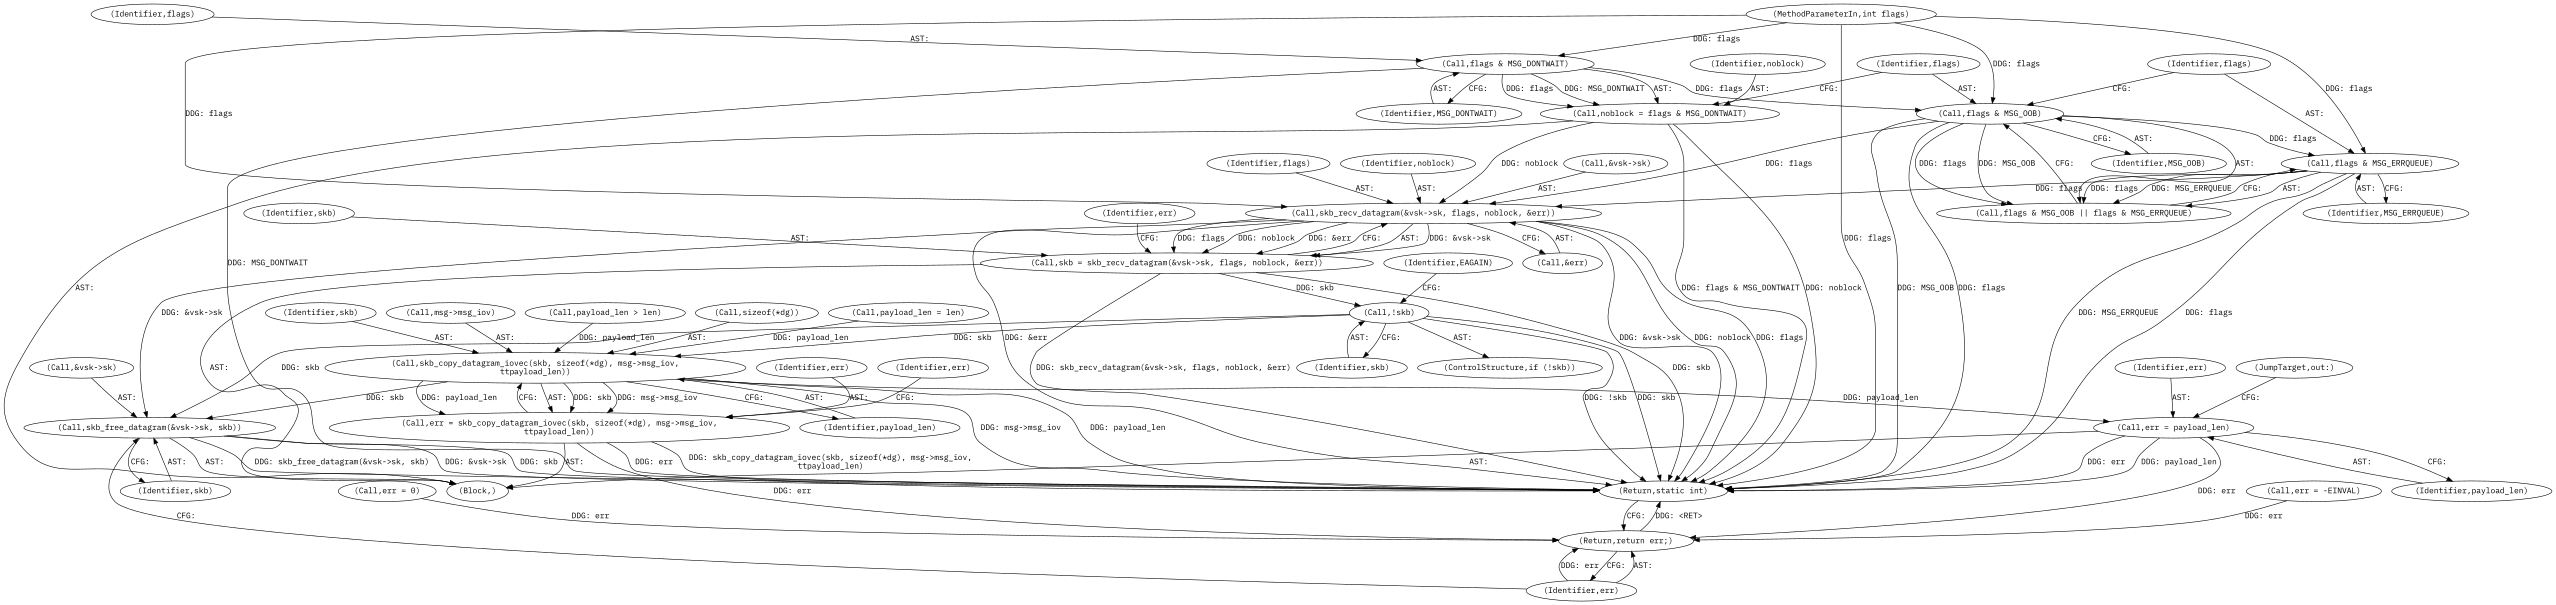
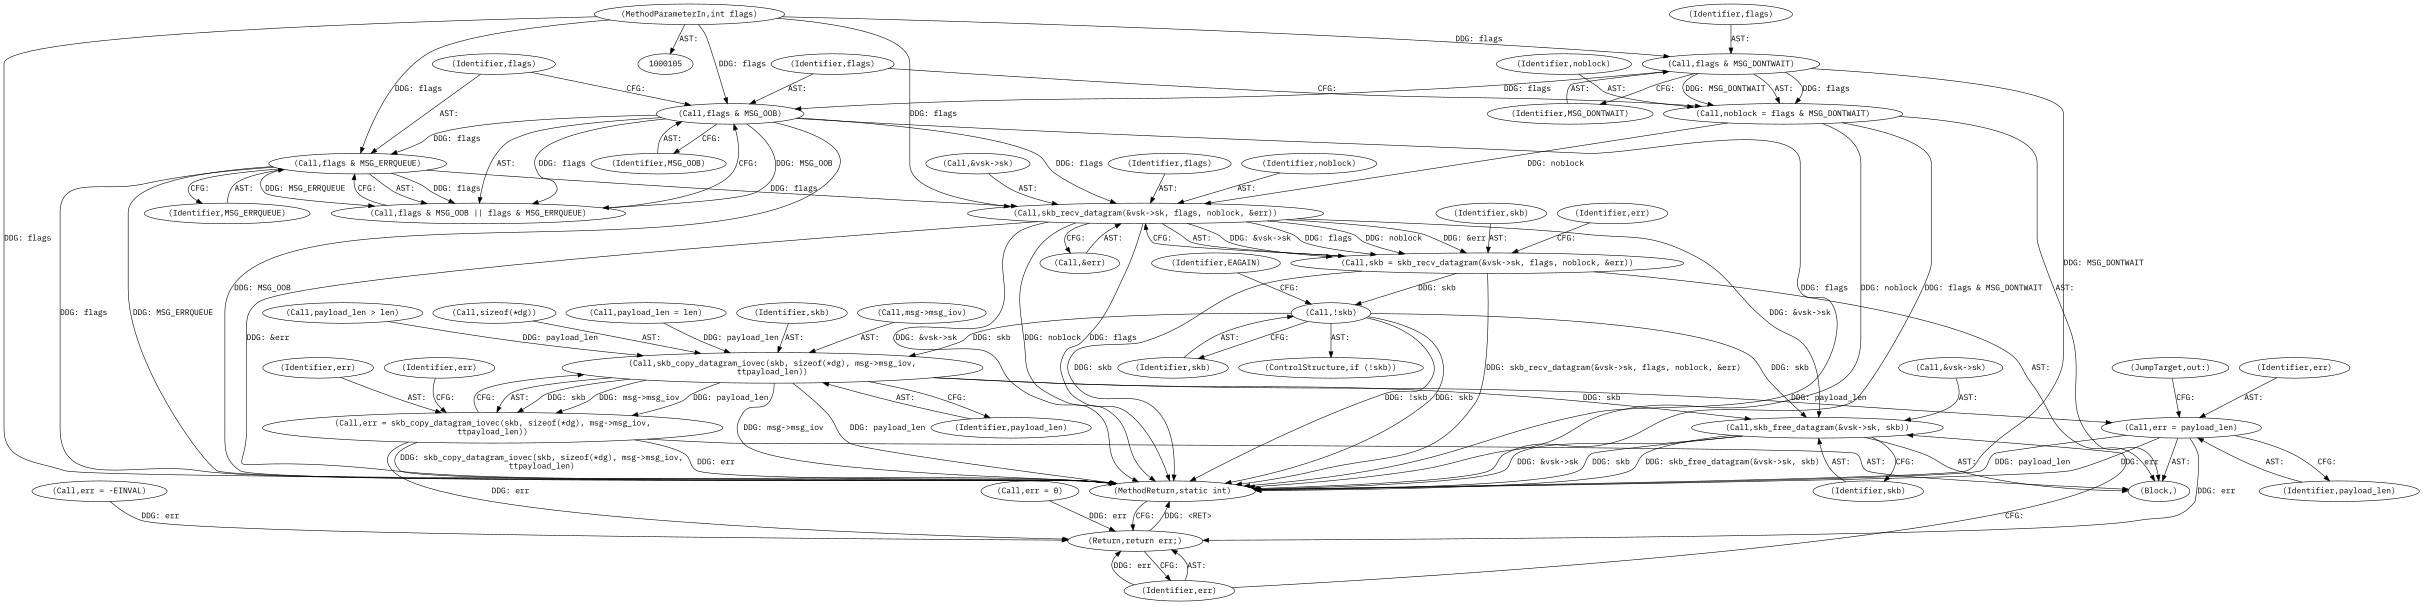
node "1000105": added
node "(Return,static int)": label "(Return,static int)" -> "(MethodReturn,static int)"
